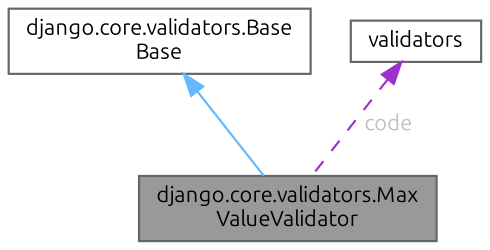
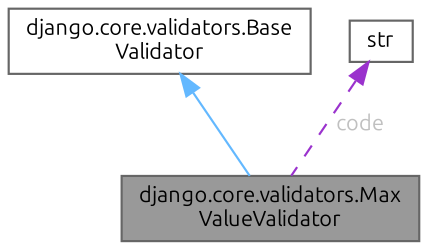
node "django.core.validators.Base Base": label "django.core.validators.Base Base" -> "django.core.validators.Base Validator"
node "validators": label "validators" -> "str"
